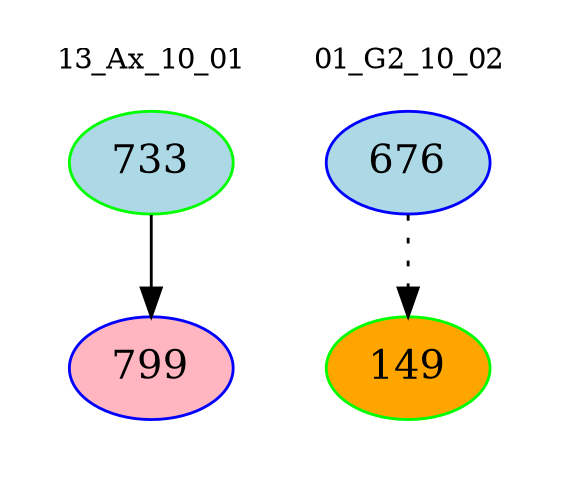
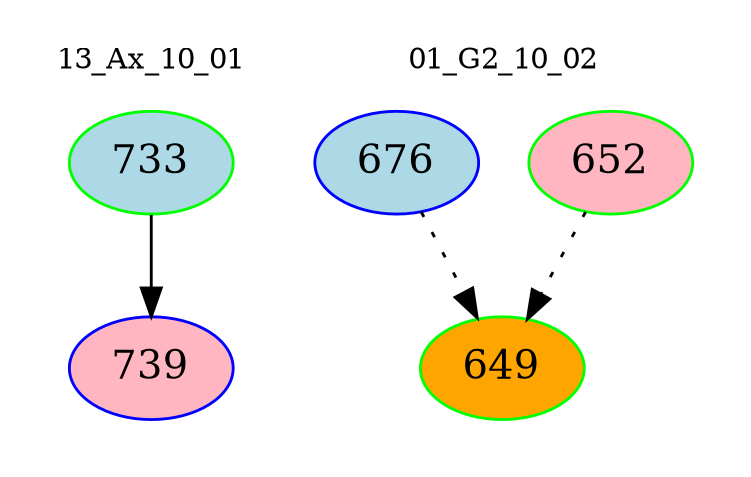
node "652": added
node "799": label "799" -> "739"
node "149": label "149" -> "649"
